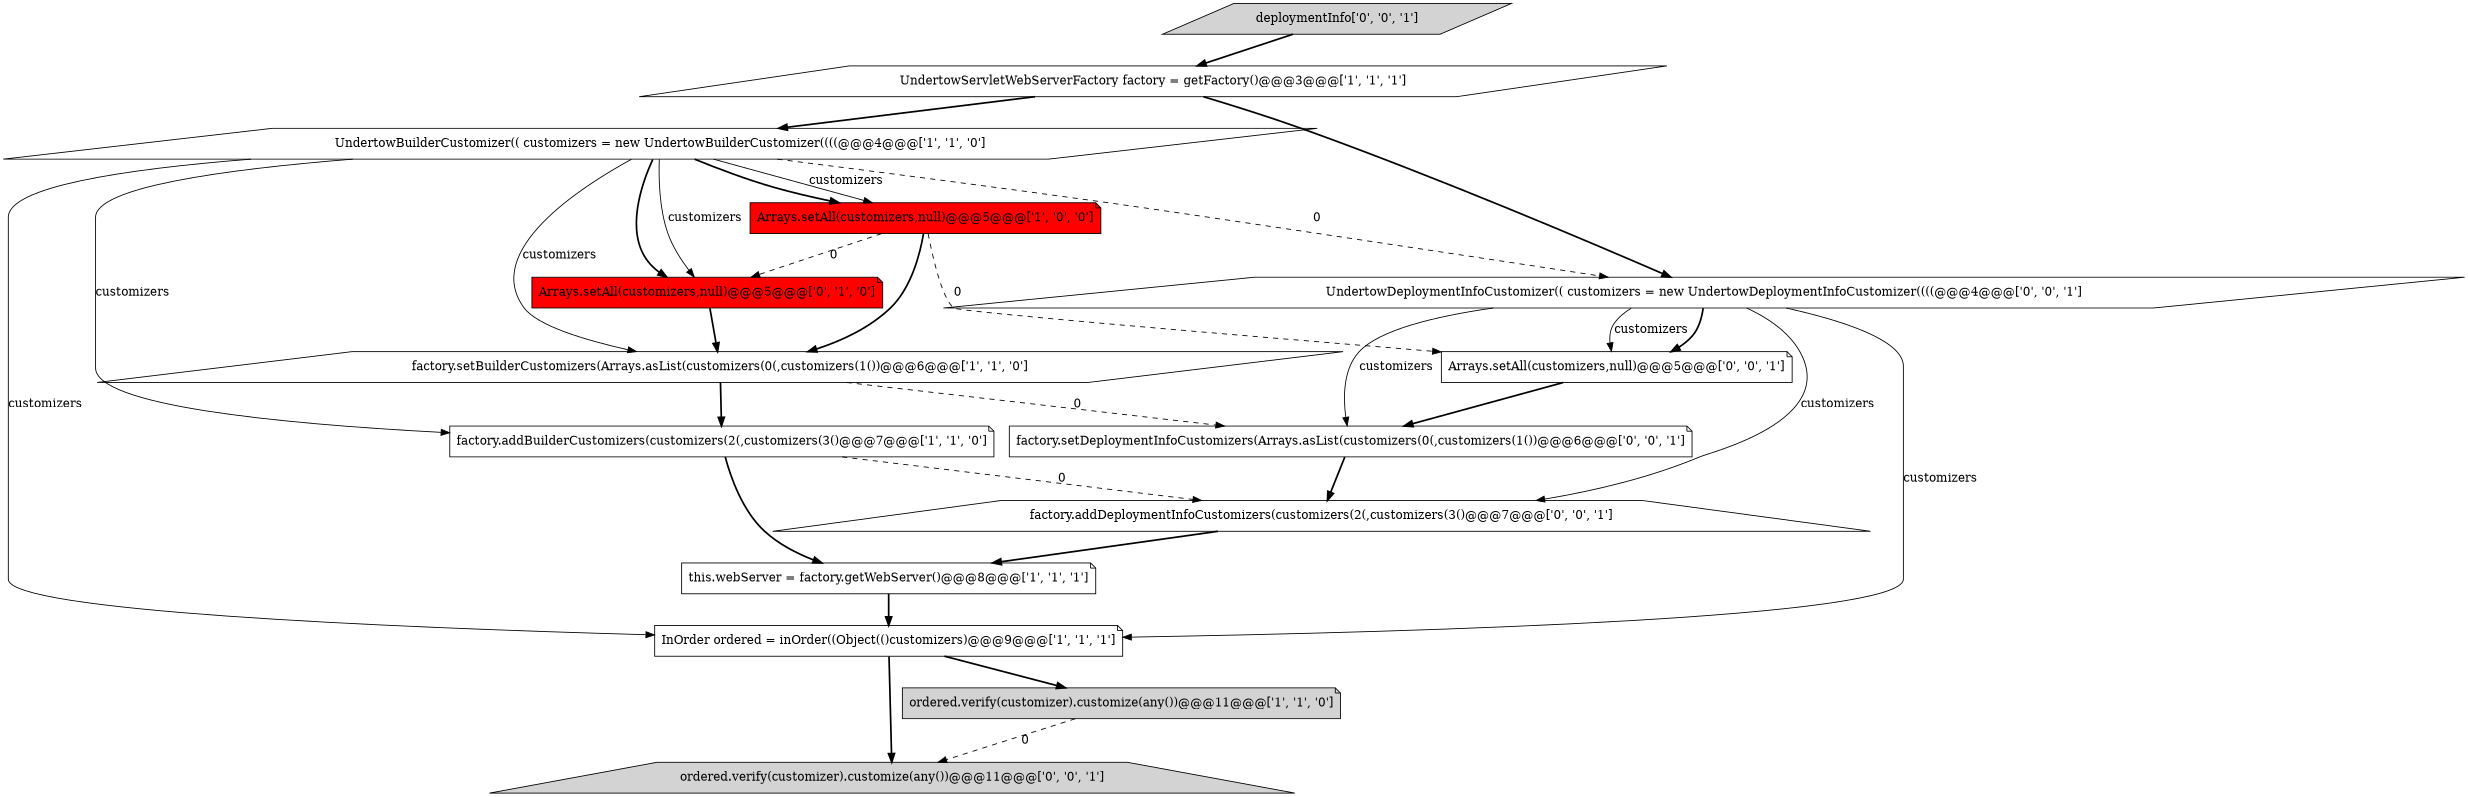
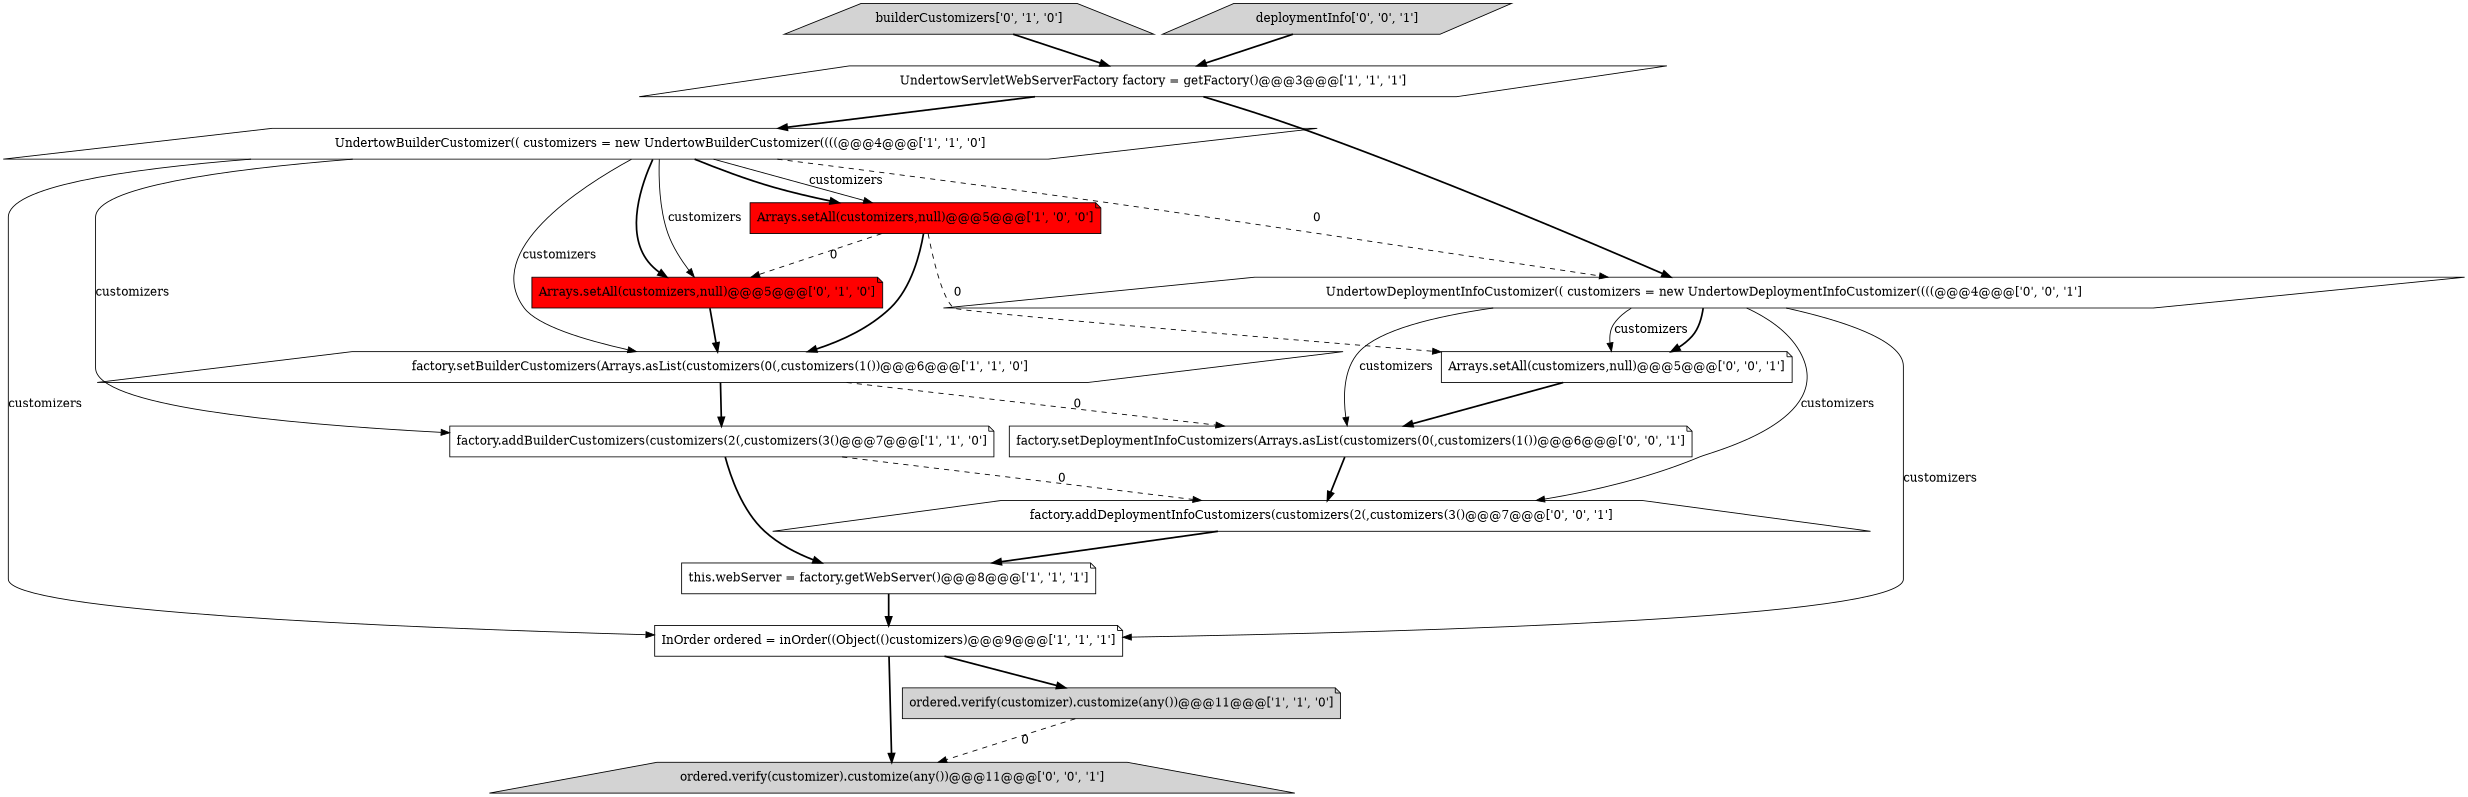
node "builderCustomizers['0', '1', '0']": added
